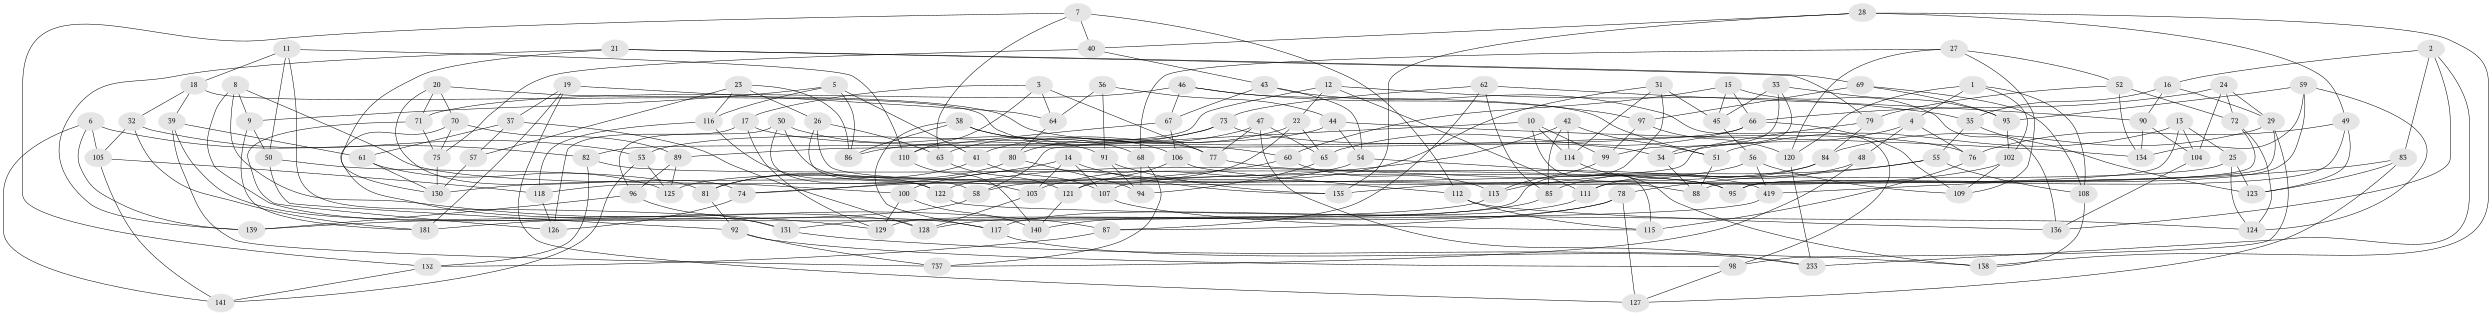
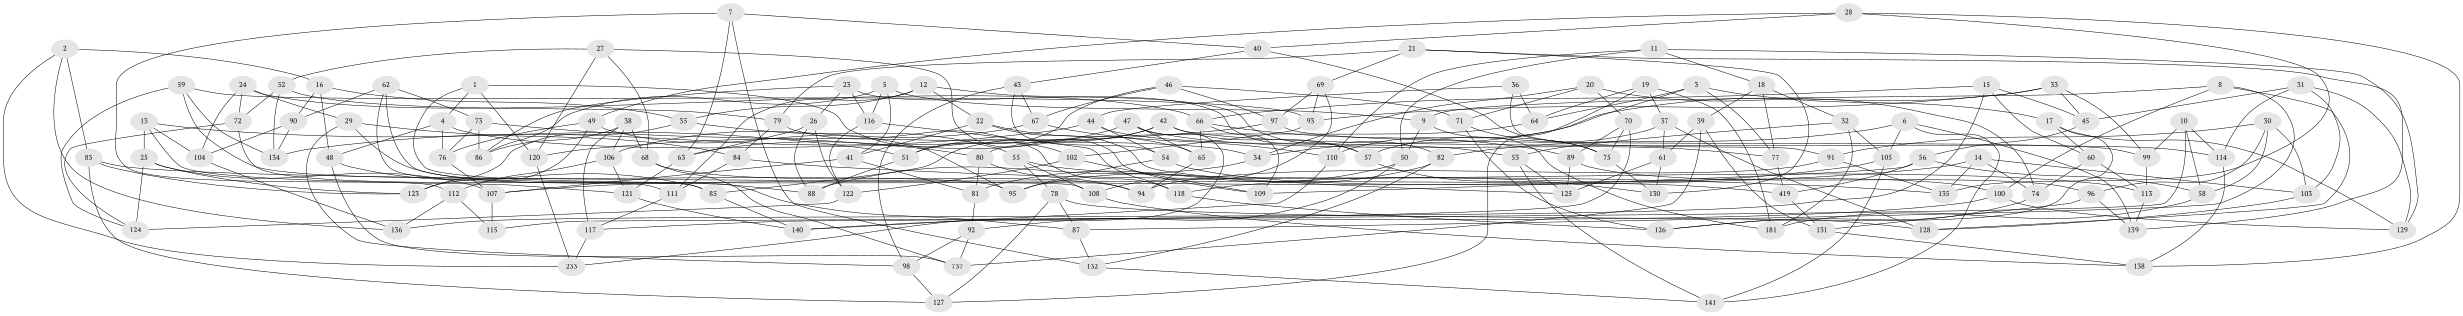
edge "16" -- "29": now "16" -- "48"
edge "42" -- "130": now "42" -- "57"
edge "76" -- "115": now "76" -- "107"
